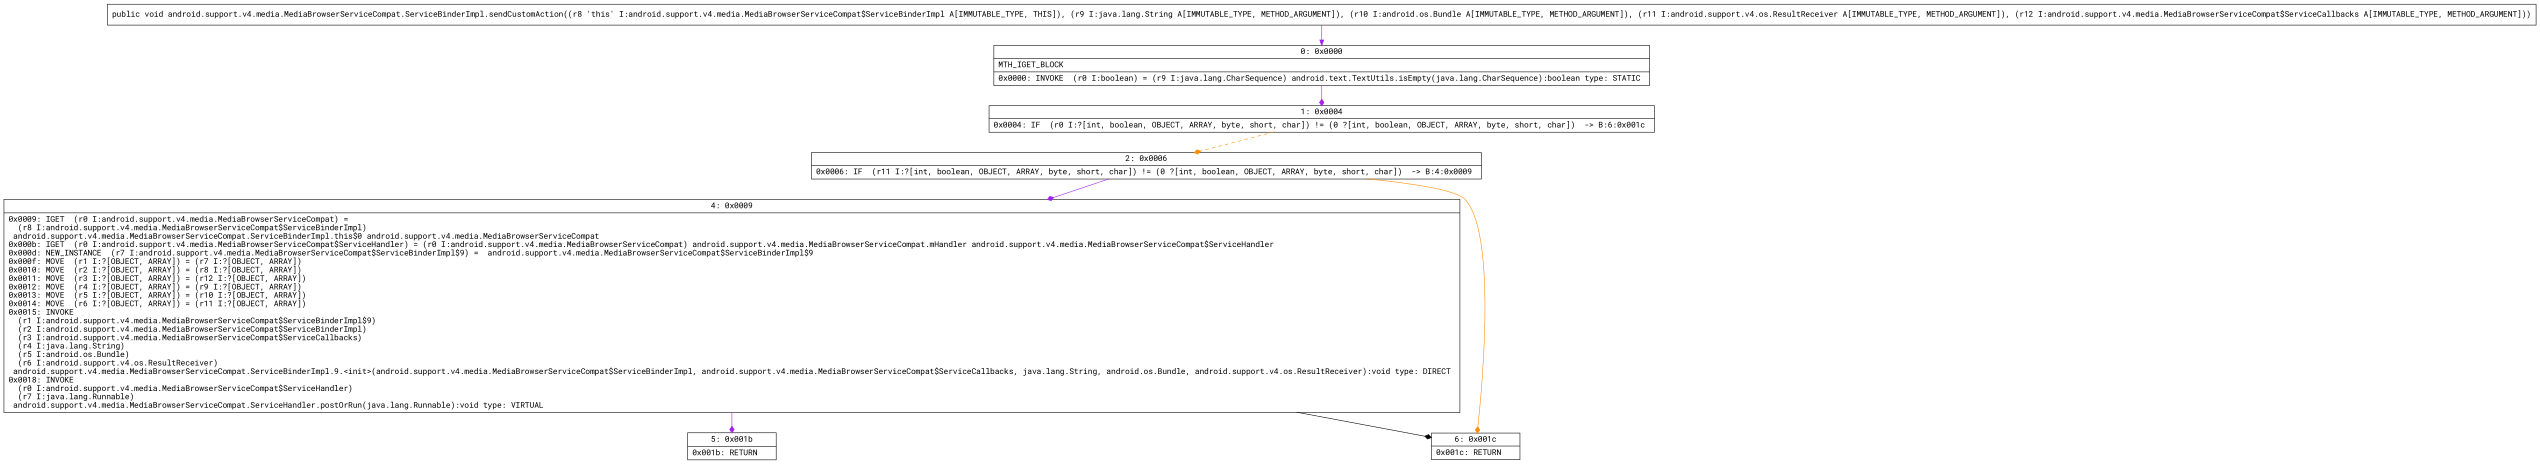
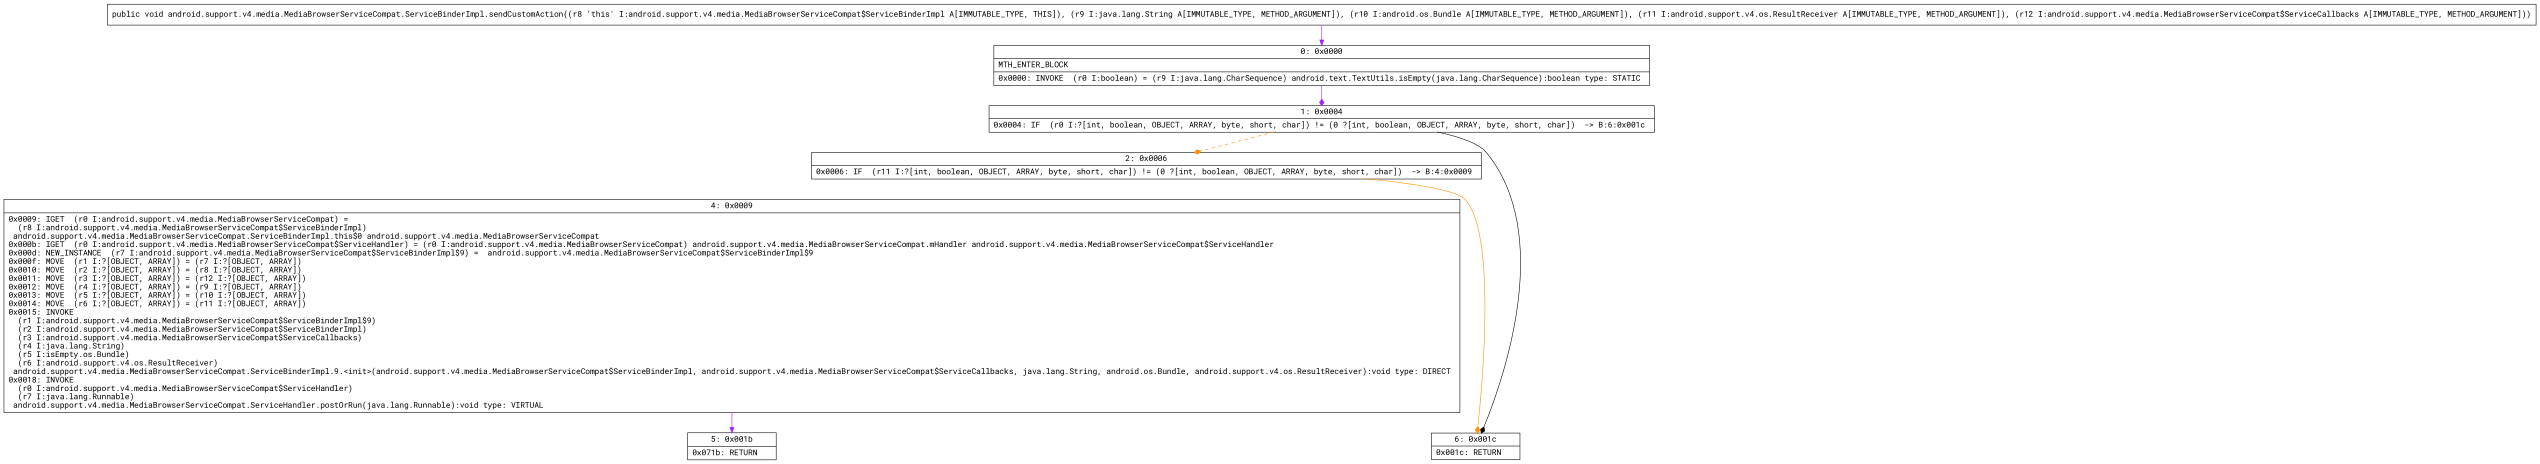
node "0: 0x0000": text "MTH_IGET_BLOCK" -> "MTH_ENTER_BLOCK"
edge "2: 0x0006" -> "4: 0x0009": removed
node "4: 0x0009": text "(r5 I:android.os.Bundle)" -> "(r5 I:isEmpty.os.Bundle)"
edge "4: 0x0009" -> "5: 0x001b": arrowhead diamond -> normal
edge "4: 0x0009" -> "6: 0x001c": now "1: 0x0004" -> "6: 0x001c"
node "5: 0x001b": text "0x001b: RETURN" -> "0x071b: RETURN"
